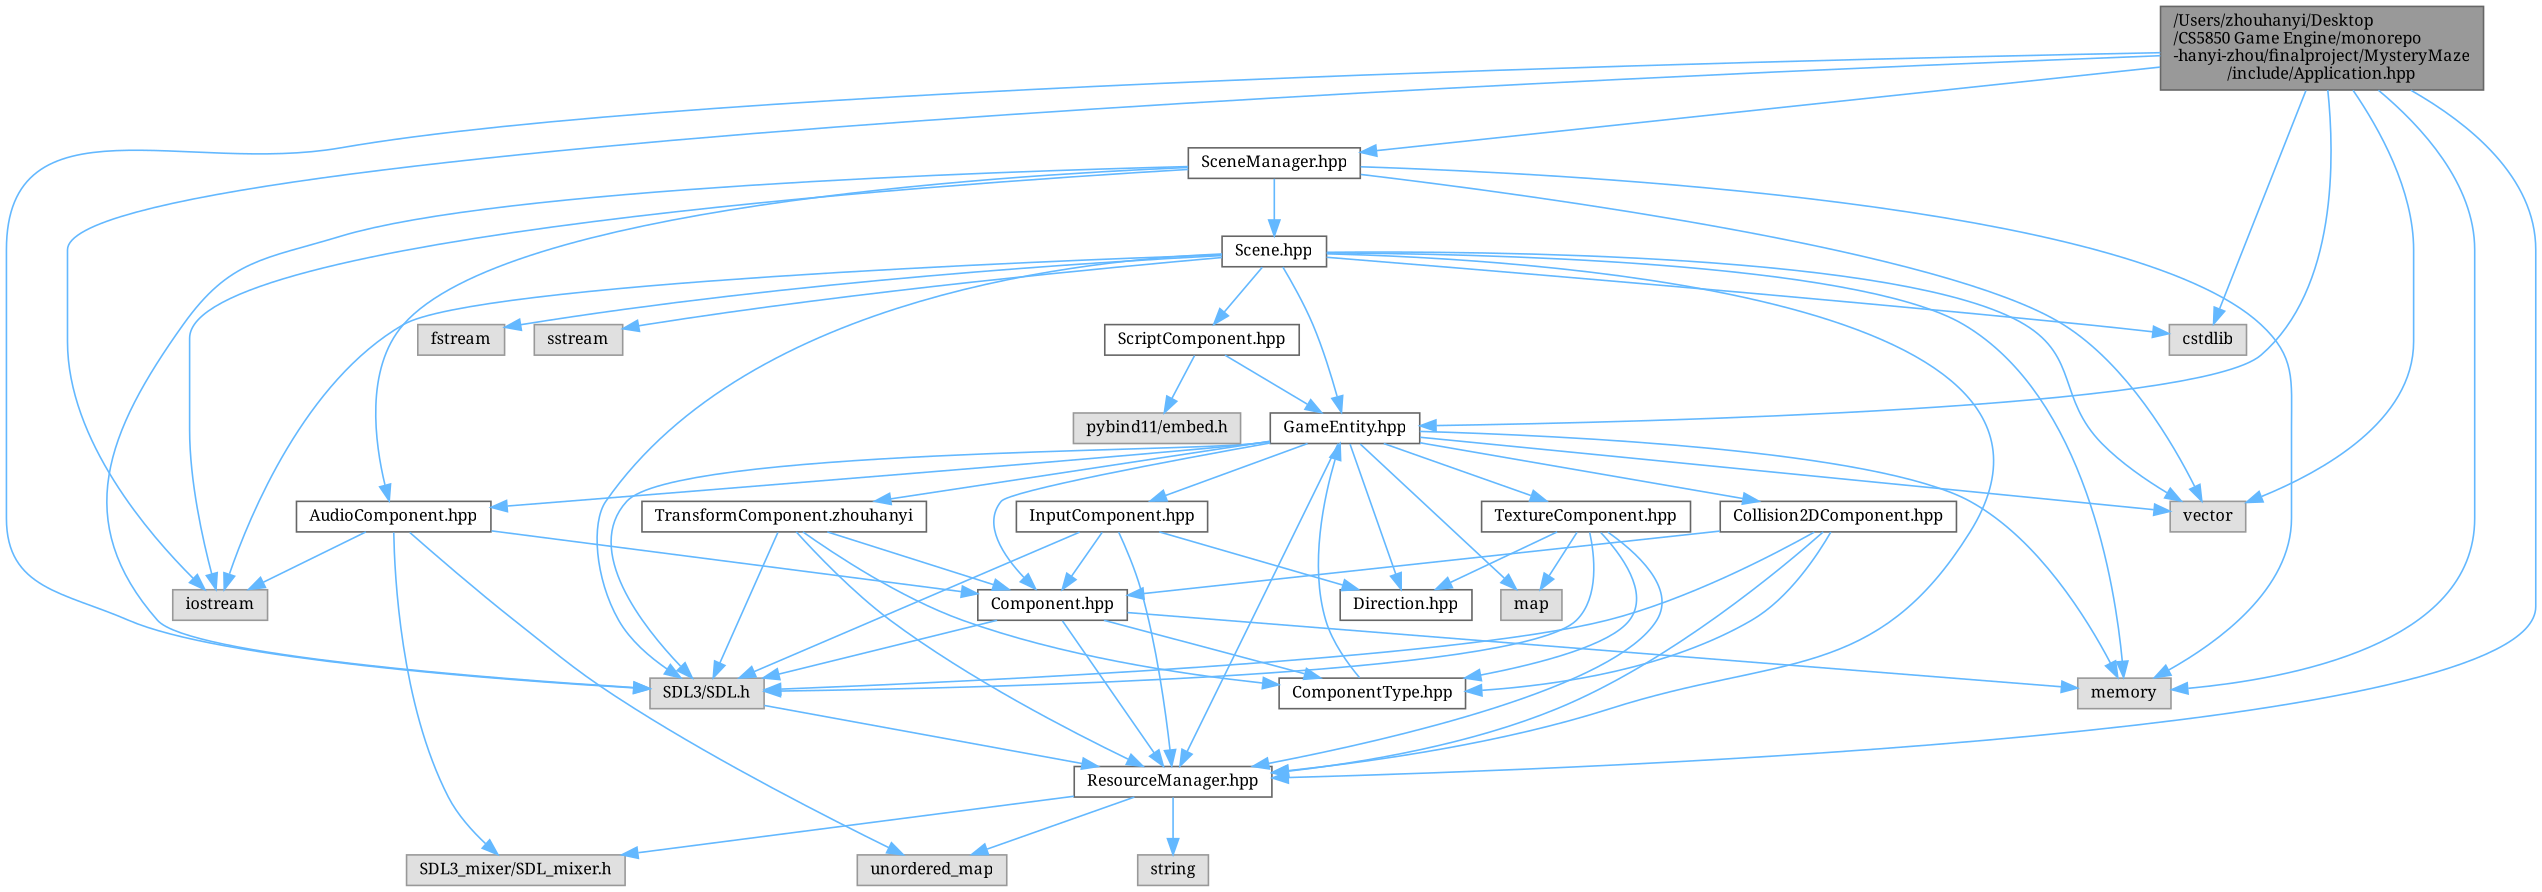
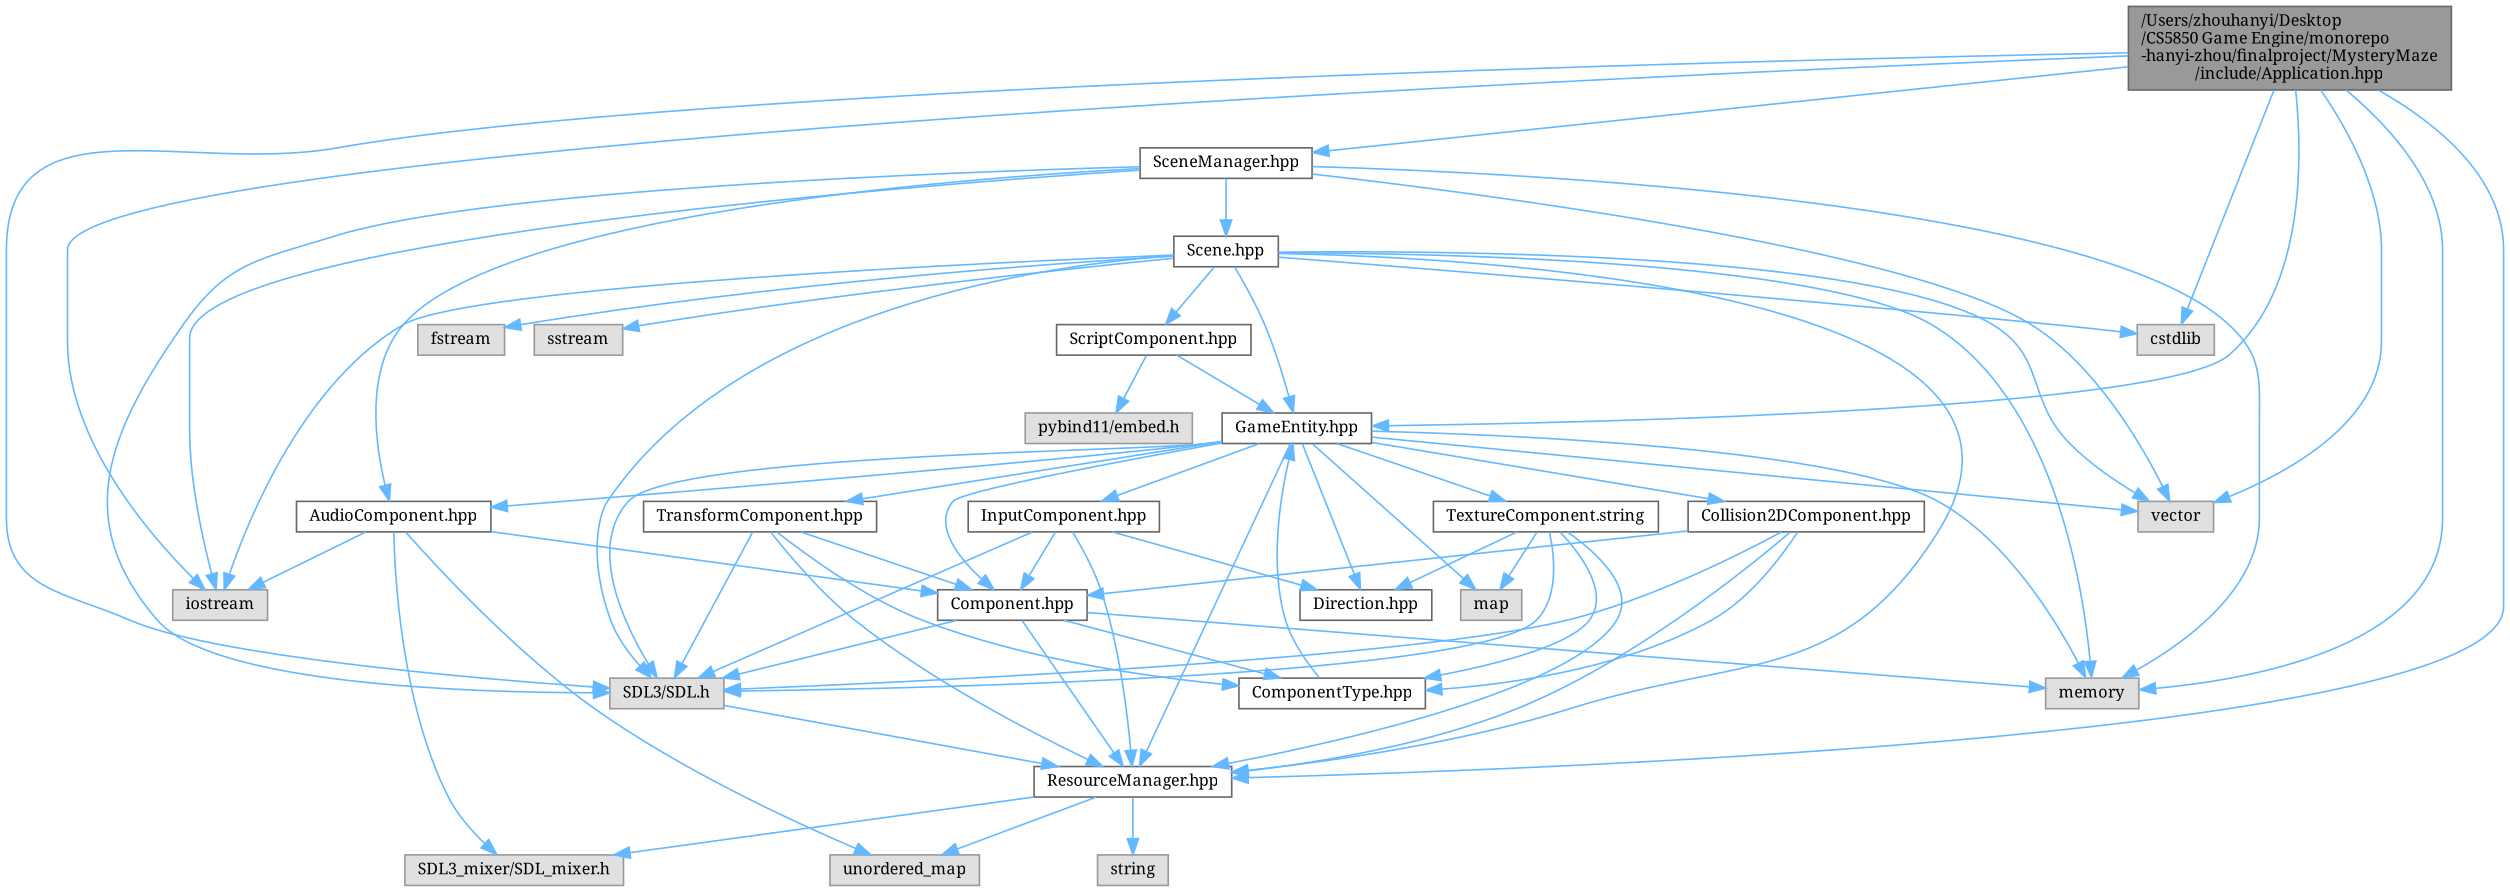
node "TransformComponent.zhouhanyi": label "TransformComponent.zhouhanyi" -> "TransformComponent.hpp"
node "TextureComponent.hpp": label "TextureComponent.hpp" -> "TextureComponent.string"
